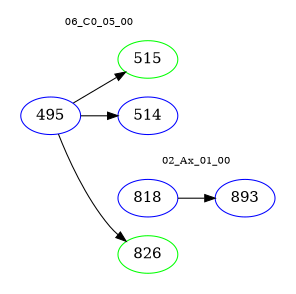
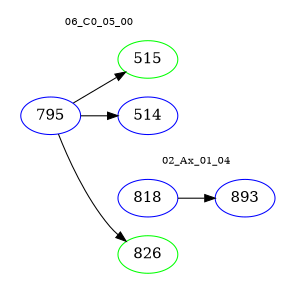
node "495": label "495" -> "795"
cluster "02_Ax_01_00": label "02_Ax_01_00" -> "02_Ax_01_04"
